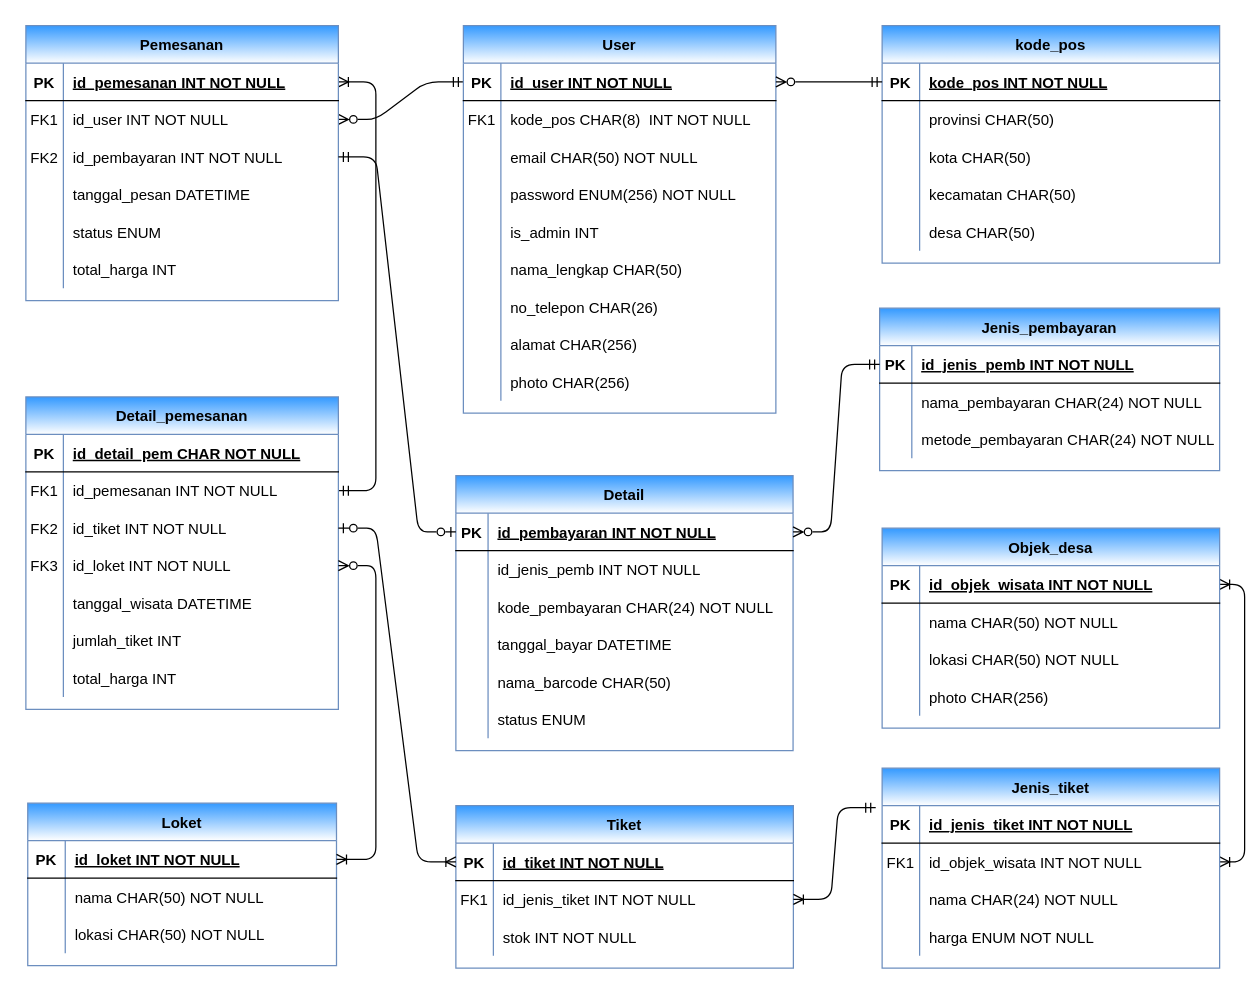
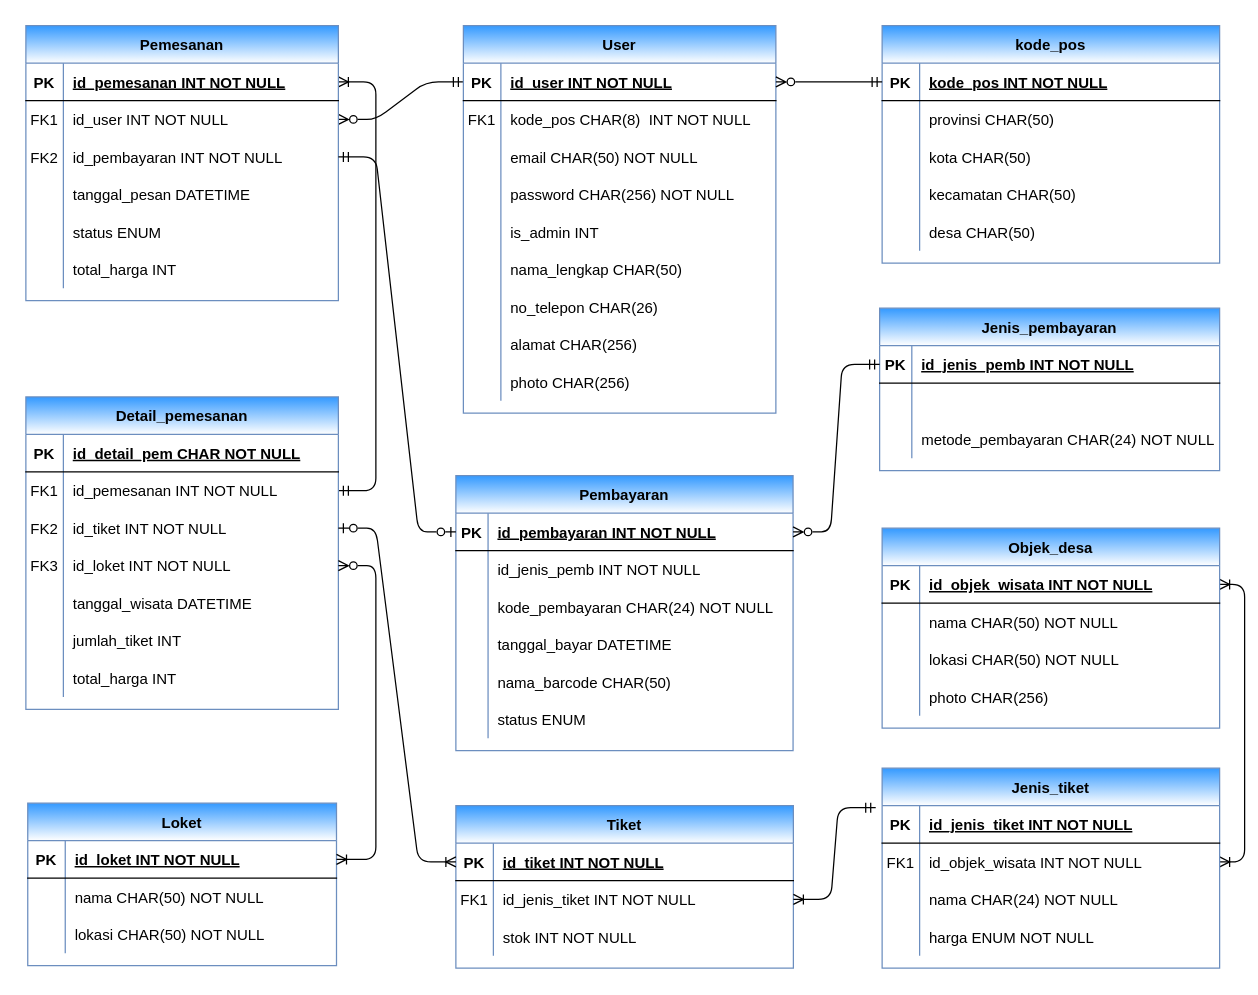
node "password ENUM(256) NOT NULL": label "password ENUM(256) NOT NULL" -> "password CHAR(256) NOT NULL"
node "nama_pembayaran CHAR(24) NOT NULL": removed
node "Detail": label "Detail" -> "Pembayaran"
